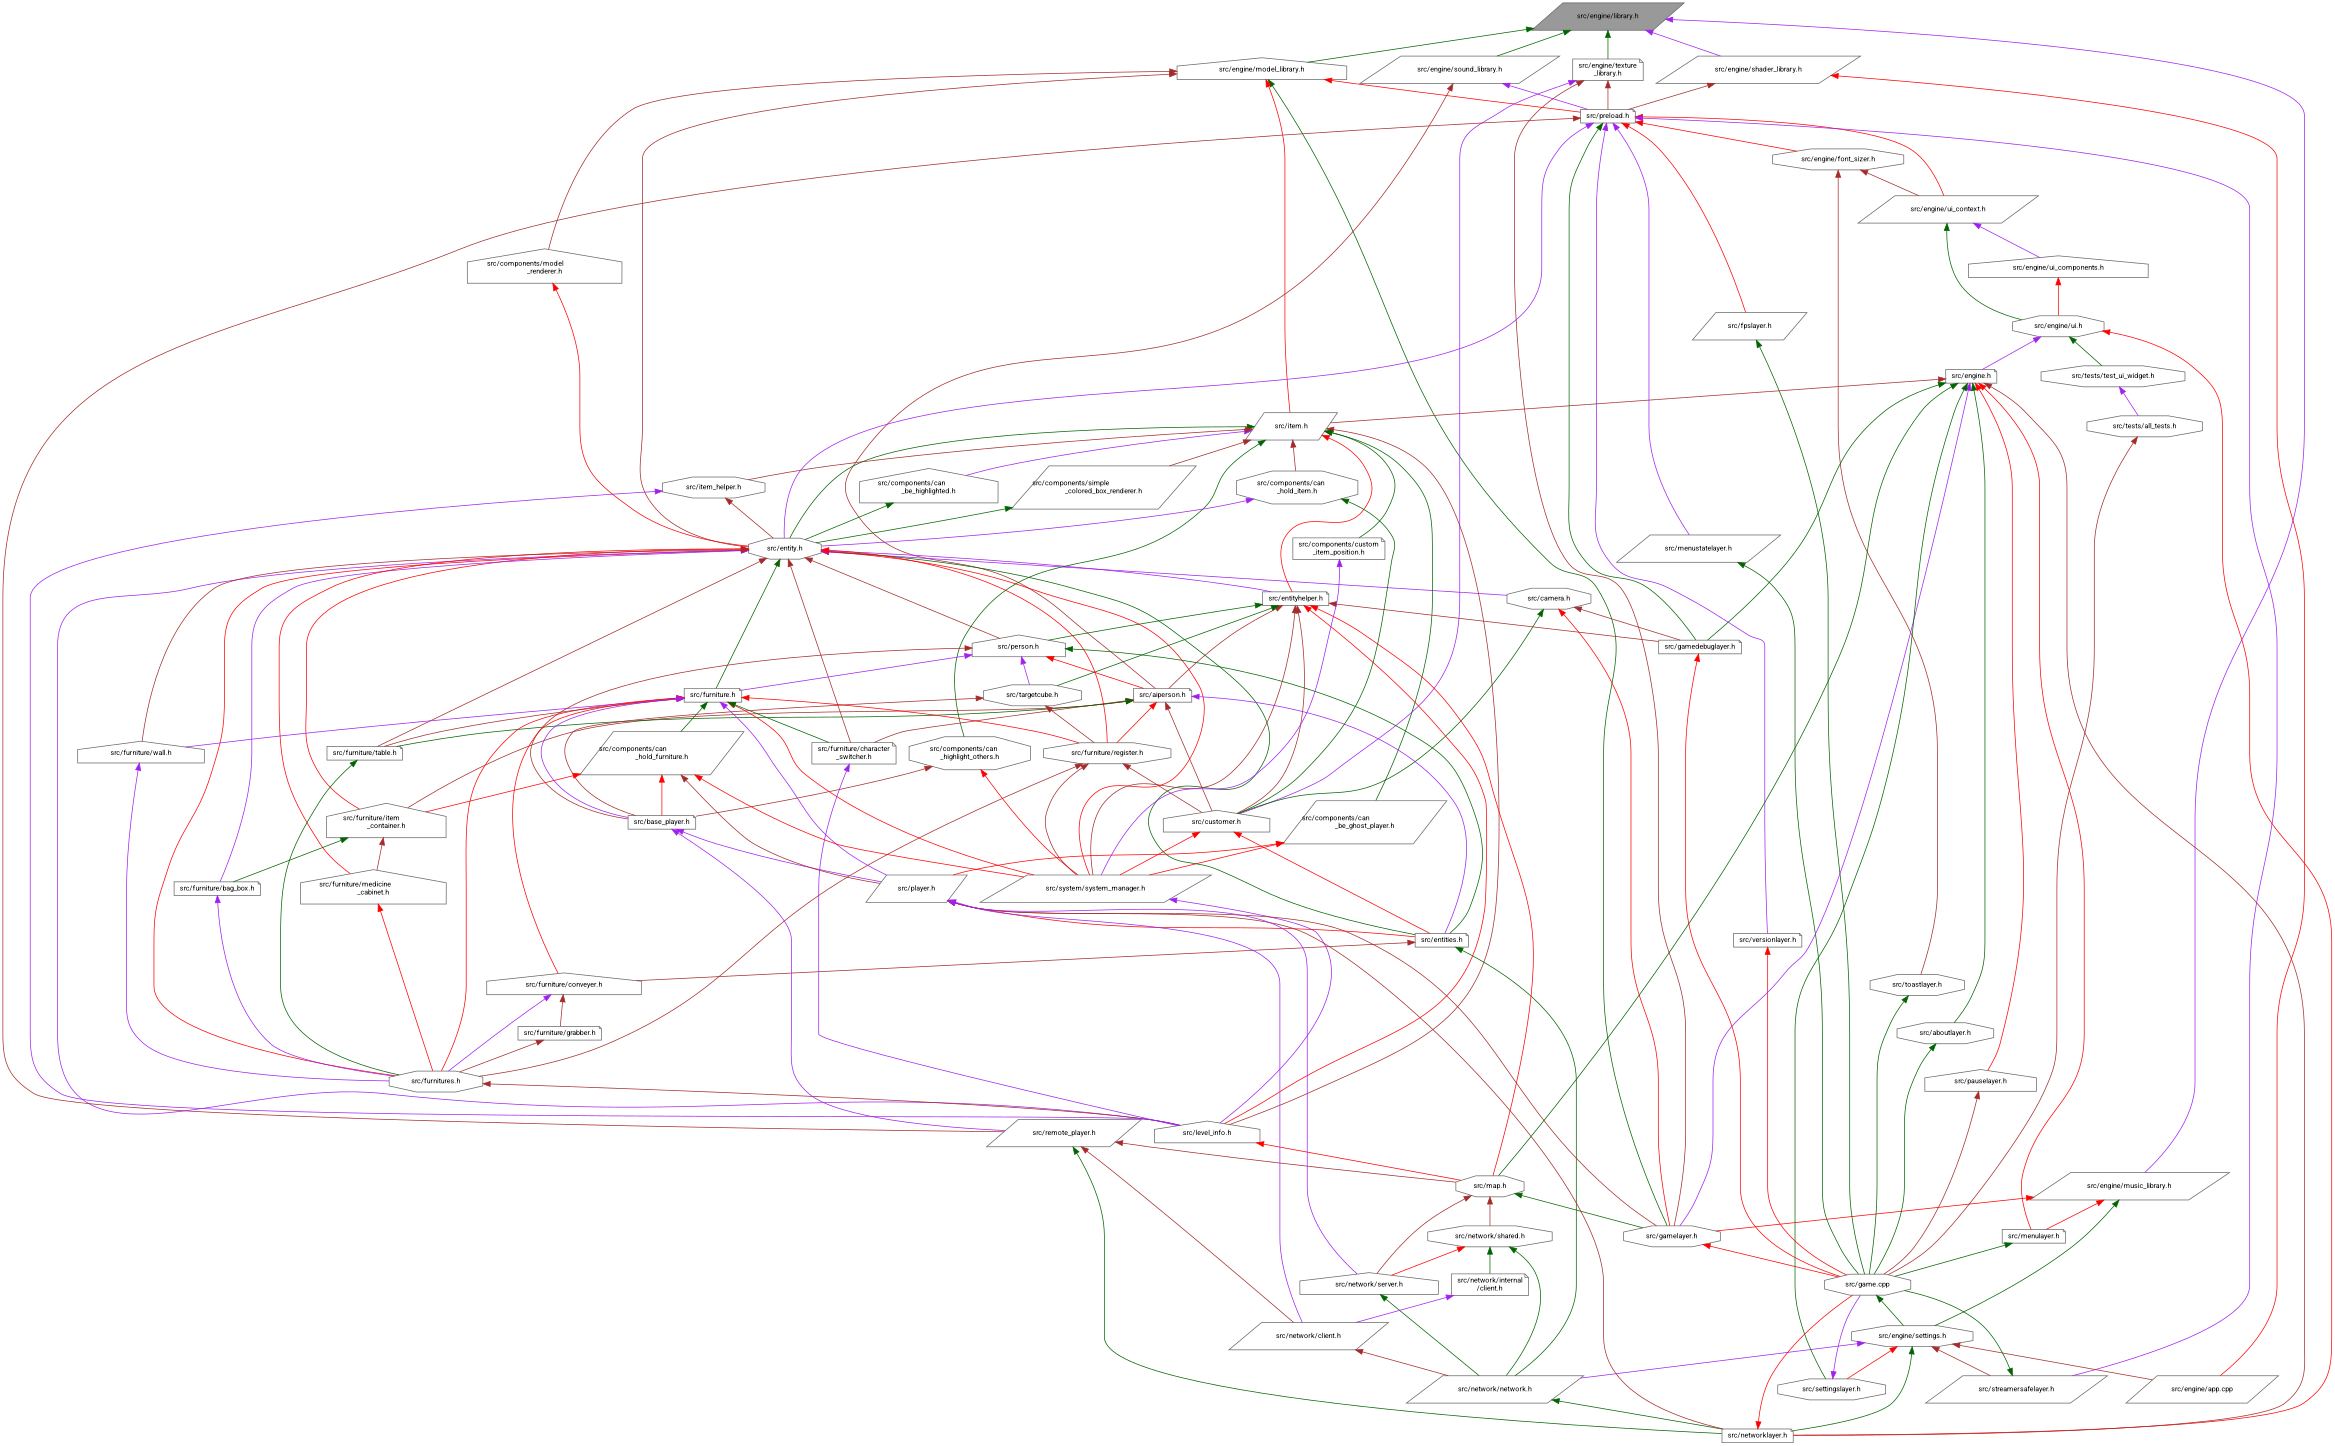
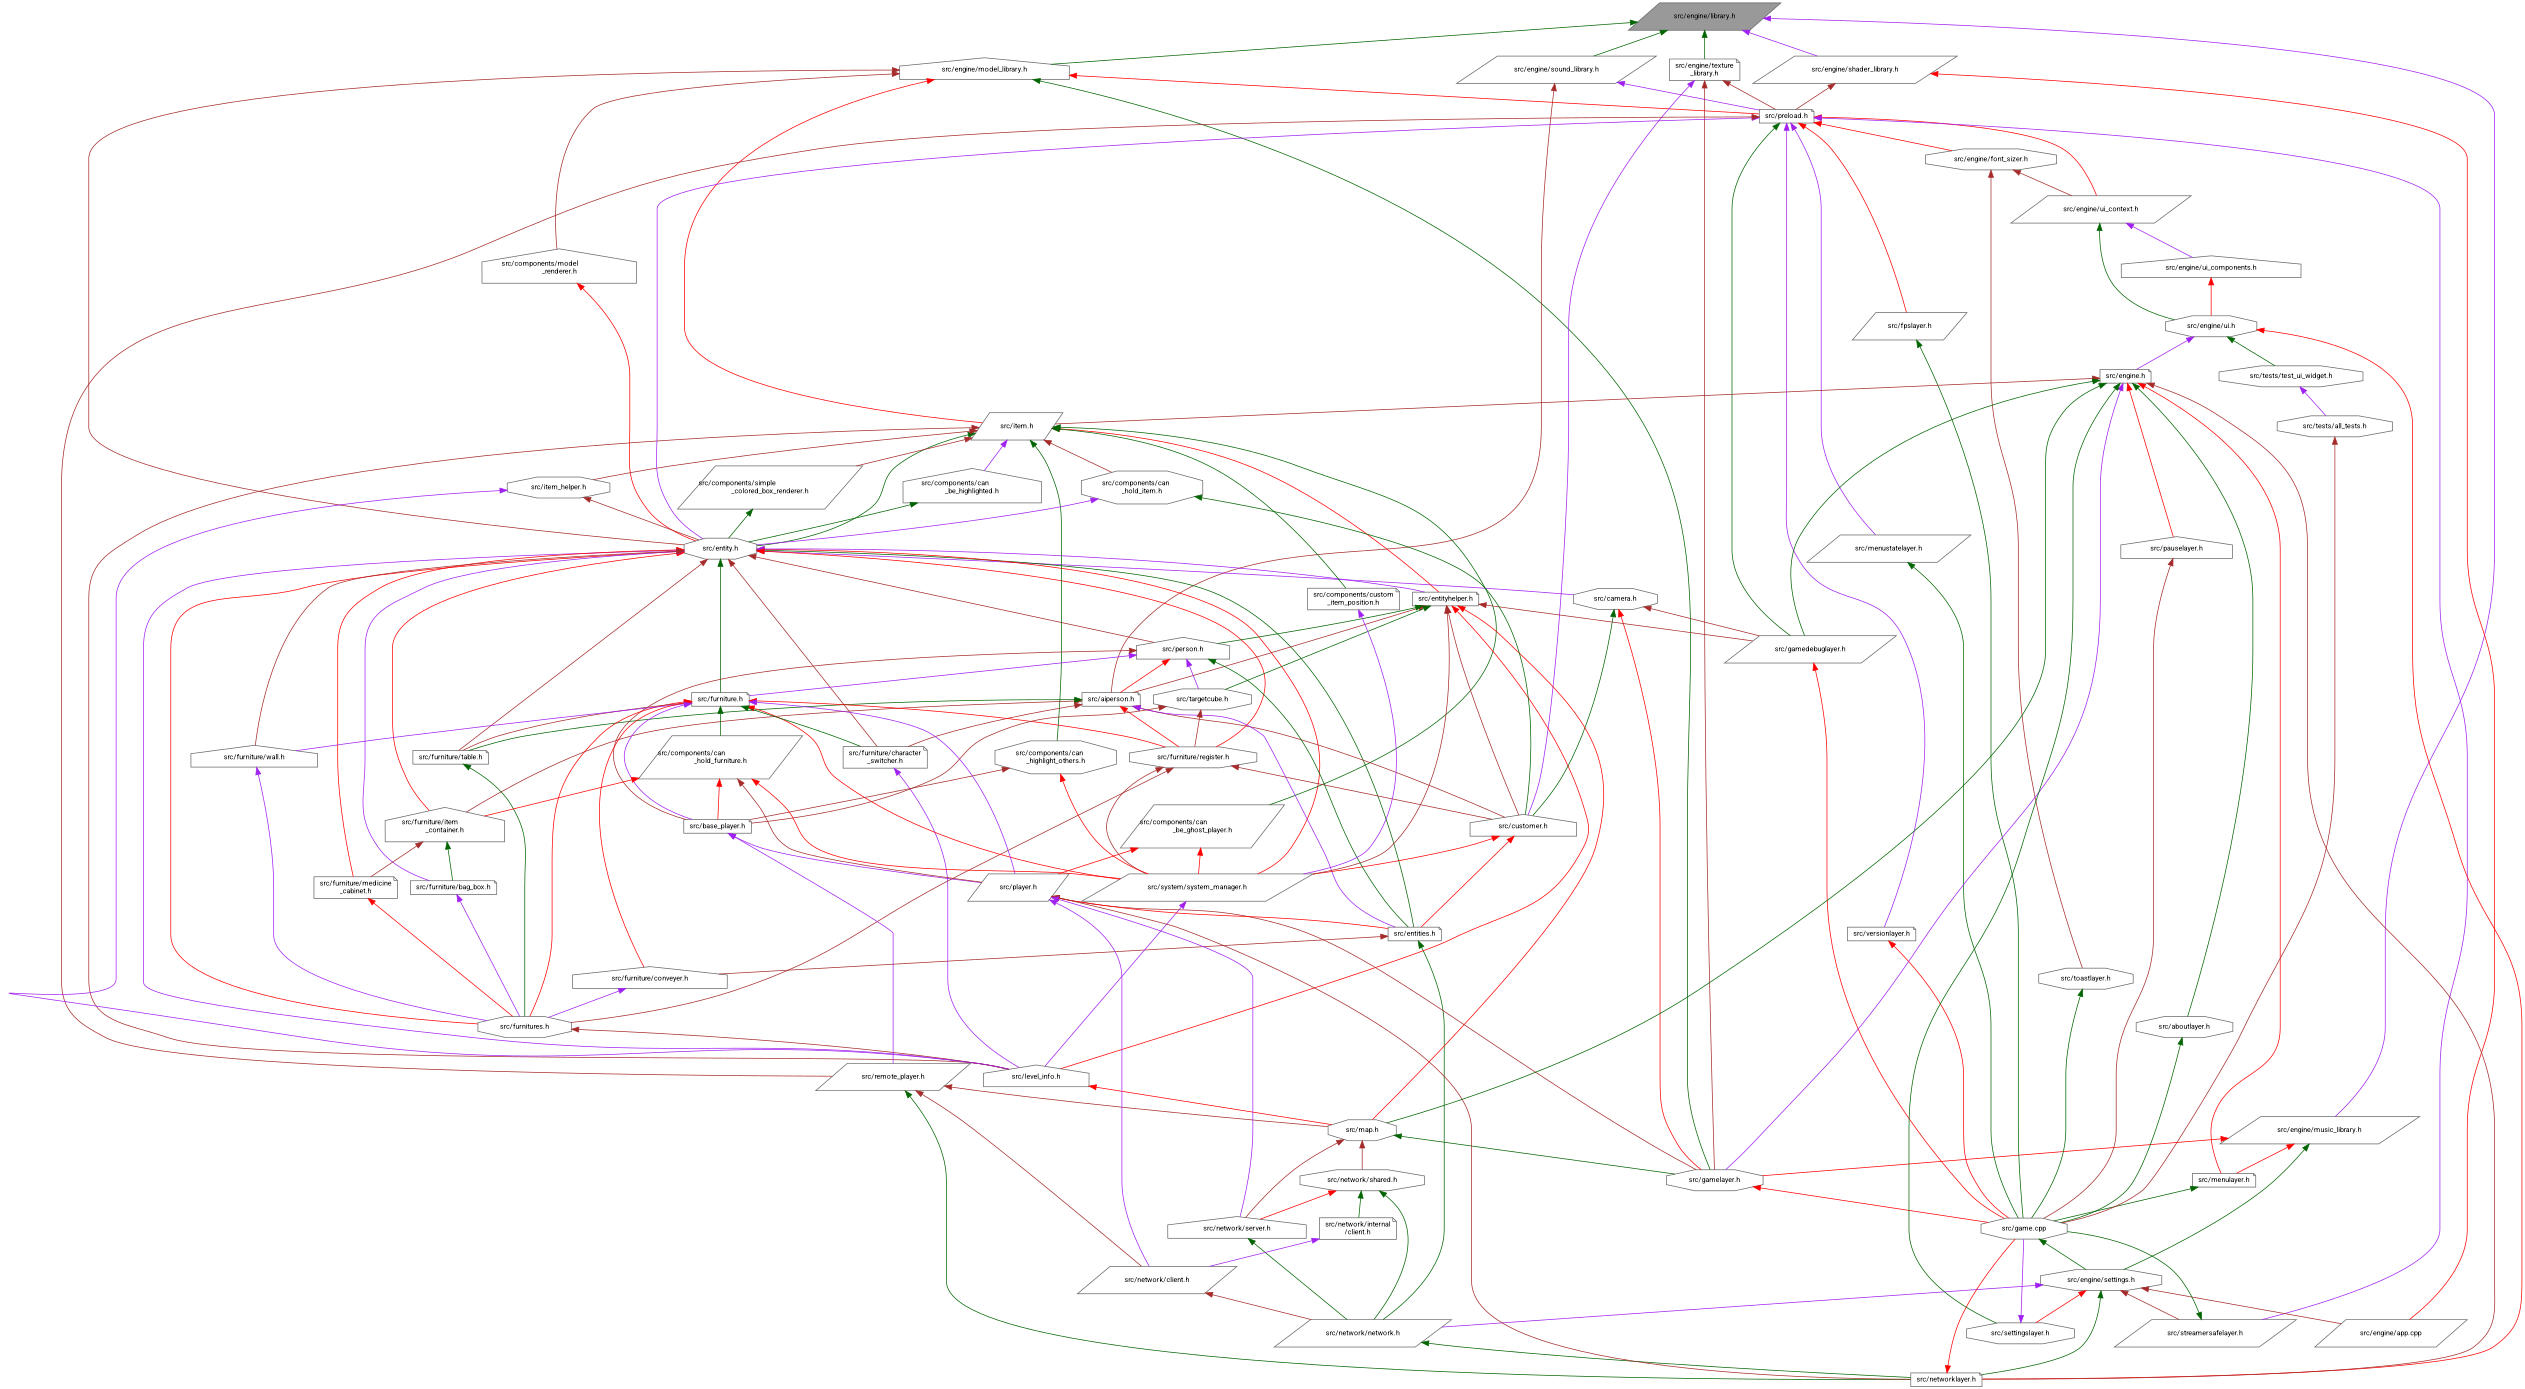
node "src/gamedebuglayer.h": shape note -> parallelogram
node "src/furniture/medicine _cabinet.h": shape house -> note
node "src/furniture/grabber.h": removed
